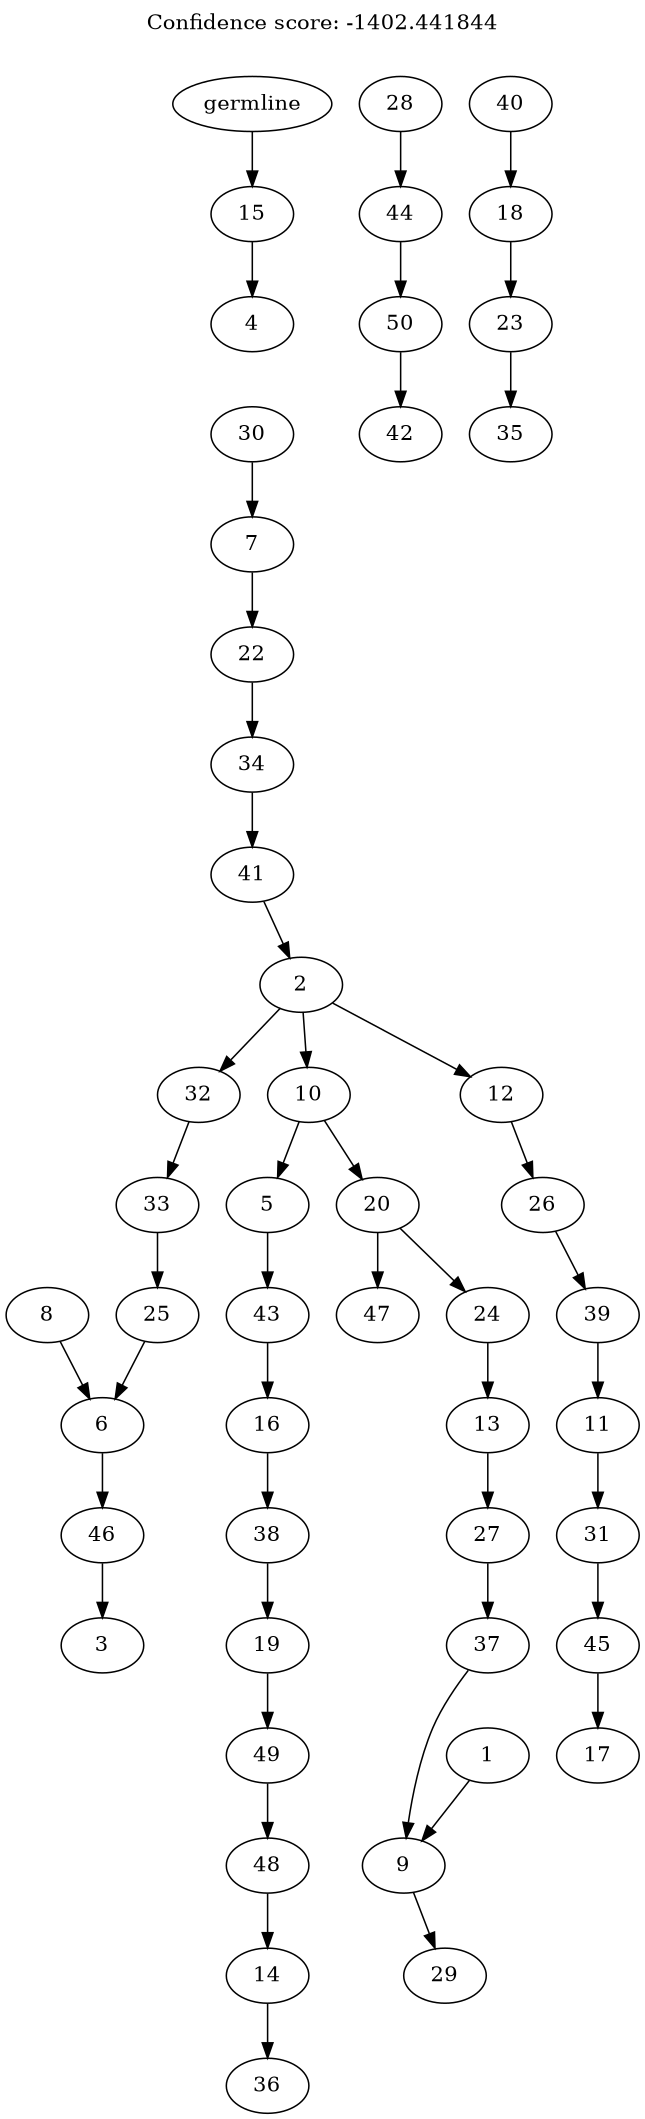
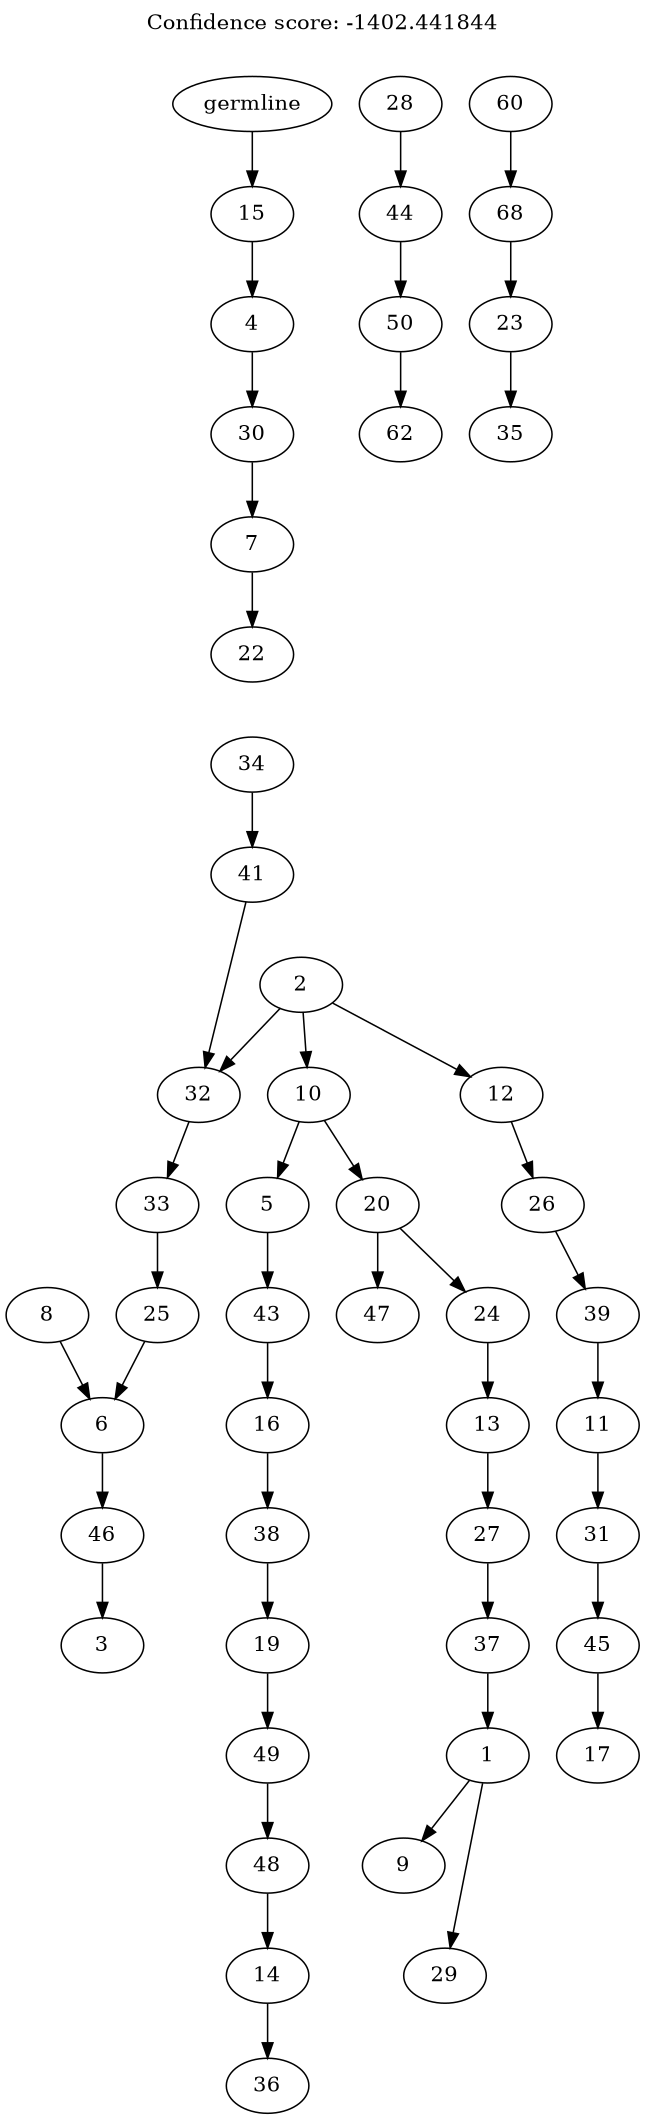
node "40": label "40" -> "60"
node "18": label "18" -> "68"
edge "4" -> "30": added
node "42": label "42" -> "62"
edge "22" -> "34": removed
edge "41" -> "2": now "41" -> "32"
edge "37" -> "9": now "37" -> "1"
edge "9" -> "29": now "1" -> "29"
